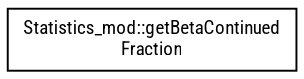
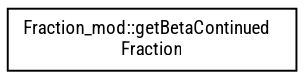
node "Statistics_mod::getBetaContinued Fraction": label "Statistics_mod::getBetaContinued Fraction" -> "Fraction_mod::getBetaContinued Fraction"
